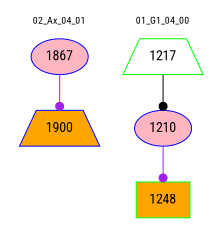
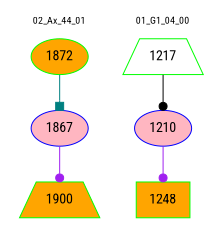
cluster "02_Ax_04_01": label "02_Ax_04_01" -> "02_Ax_44_01"
node "1872": added
node "1900": color blue -> green
